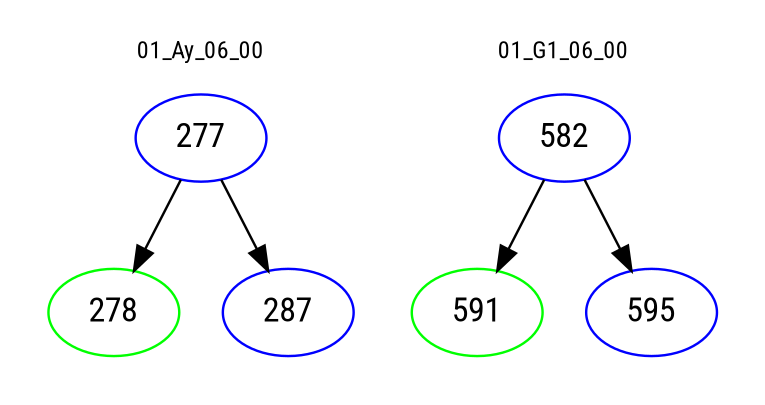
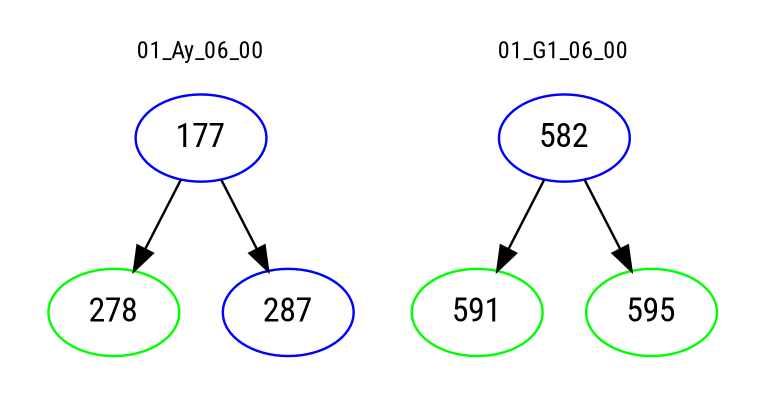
node "277": label "277" -> "177"
node "595": color blue -> green
